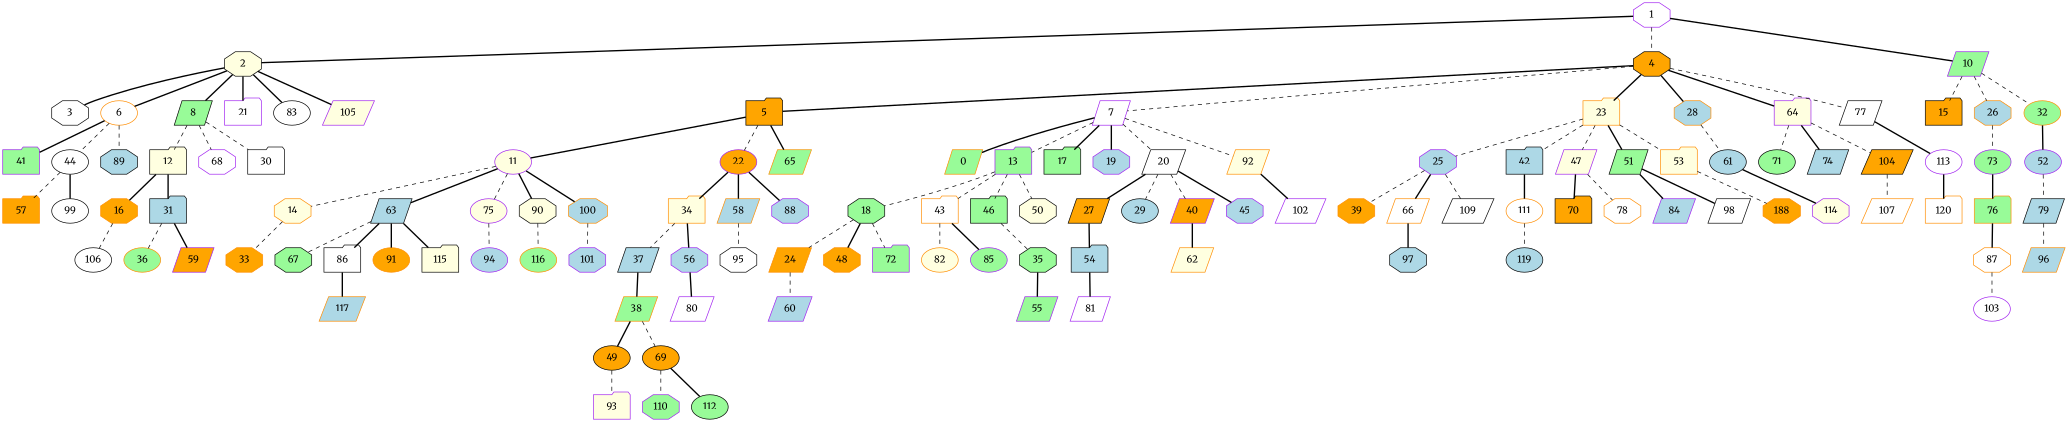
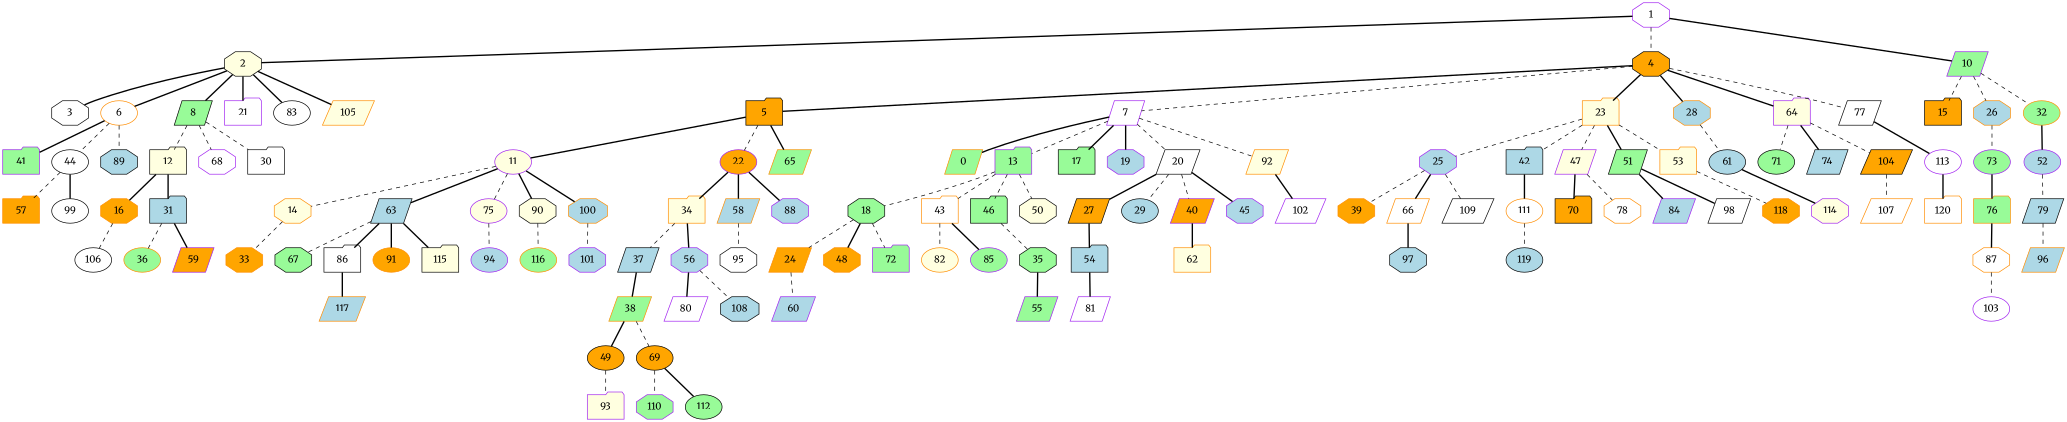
node "105": color purple -> darkorange
node "188": label "188" -> "118"
node "62": shape parallelogram -> folder
node "108": added
